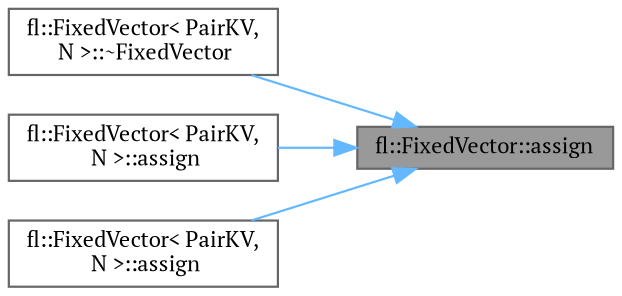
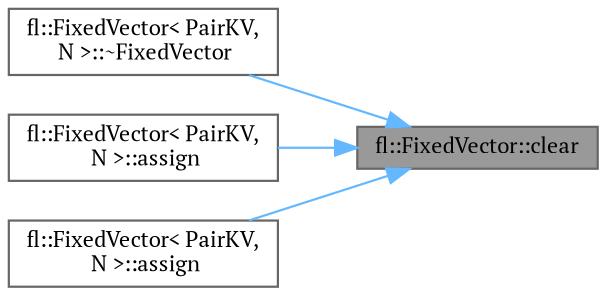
node "fl::FixedVector::assign": label "fl::FixedVector::assign" -> "fl::FixedVector::clear"
